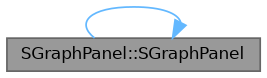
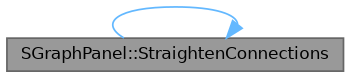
node "SGraphPanel::SGraphPanel": label "SGraphPanel::SGraphPanel" -> "SGraphPanel::StraightenConnections"
